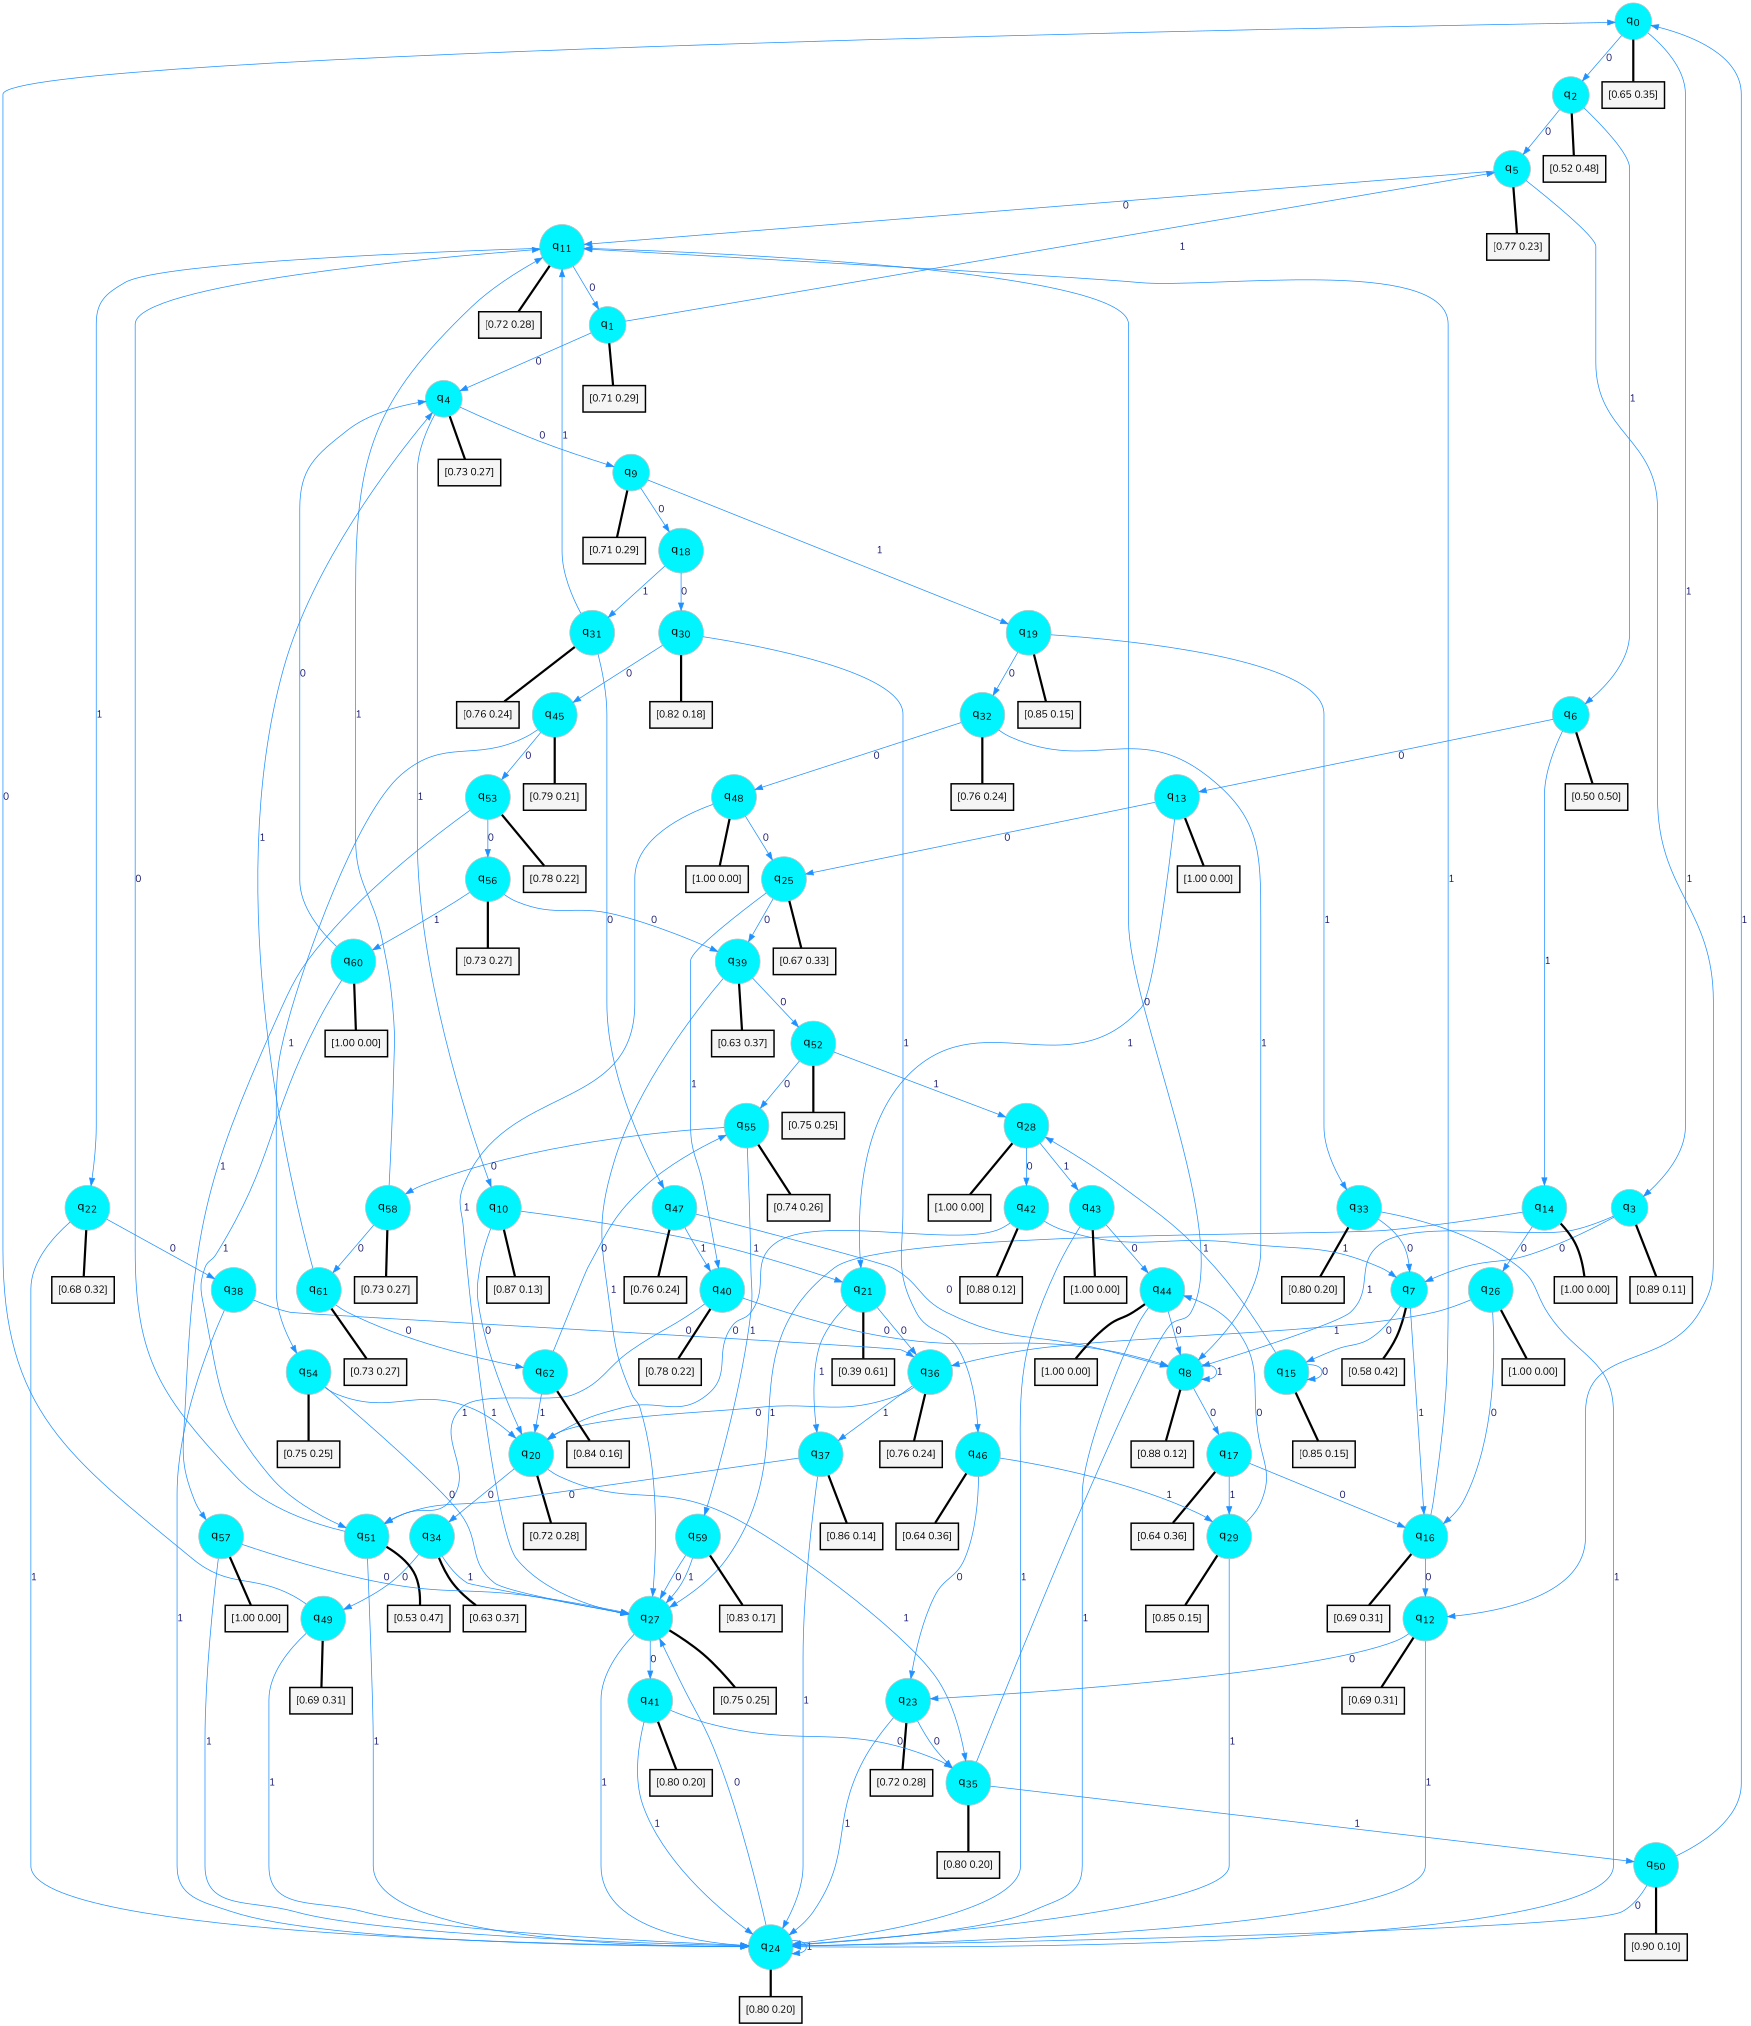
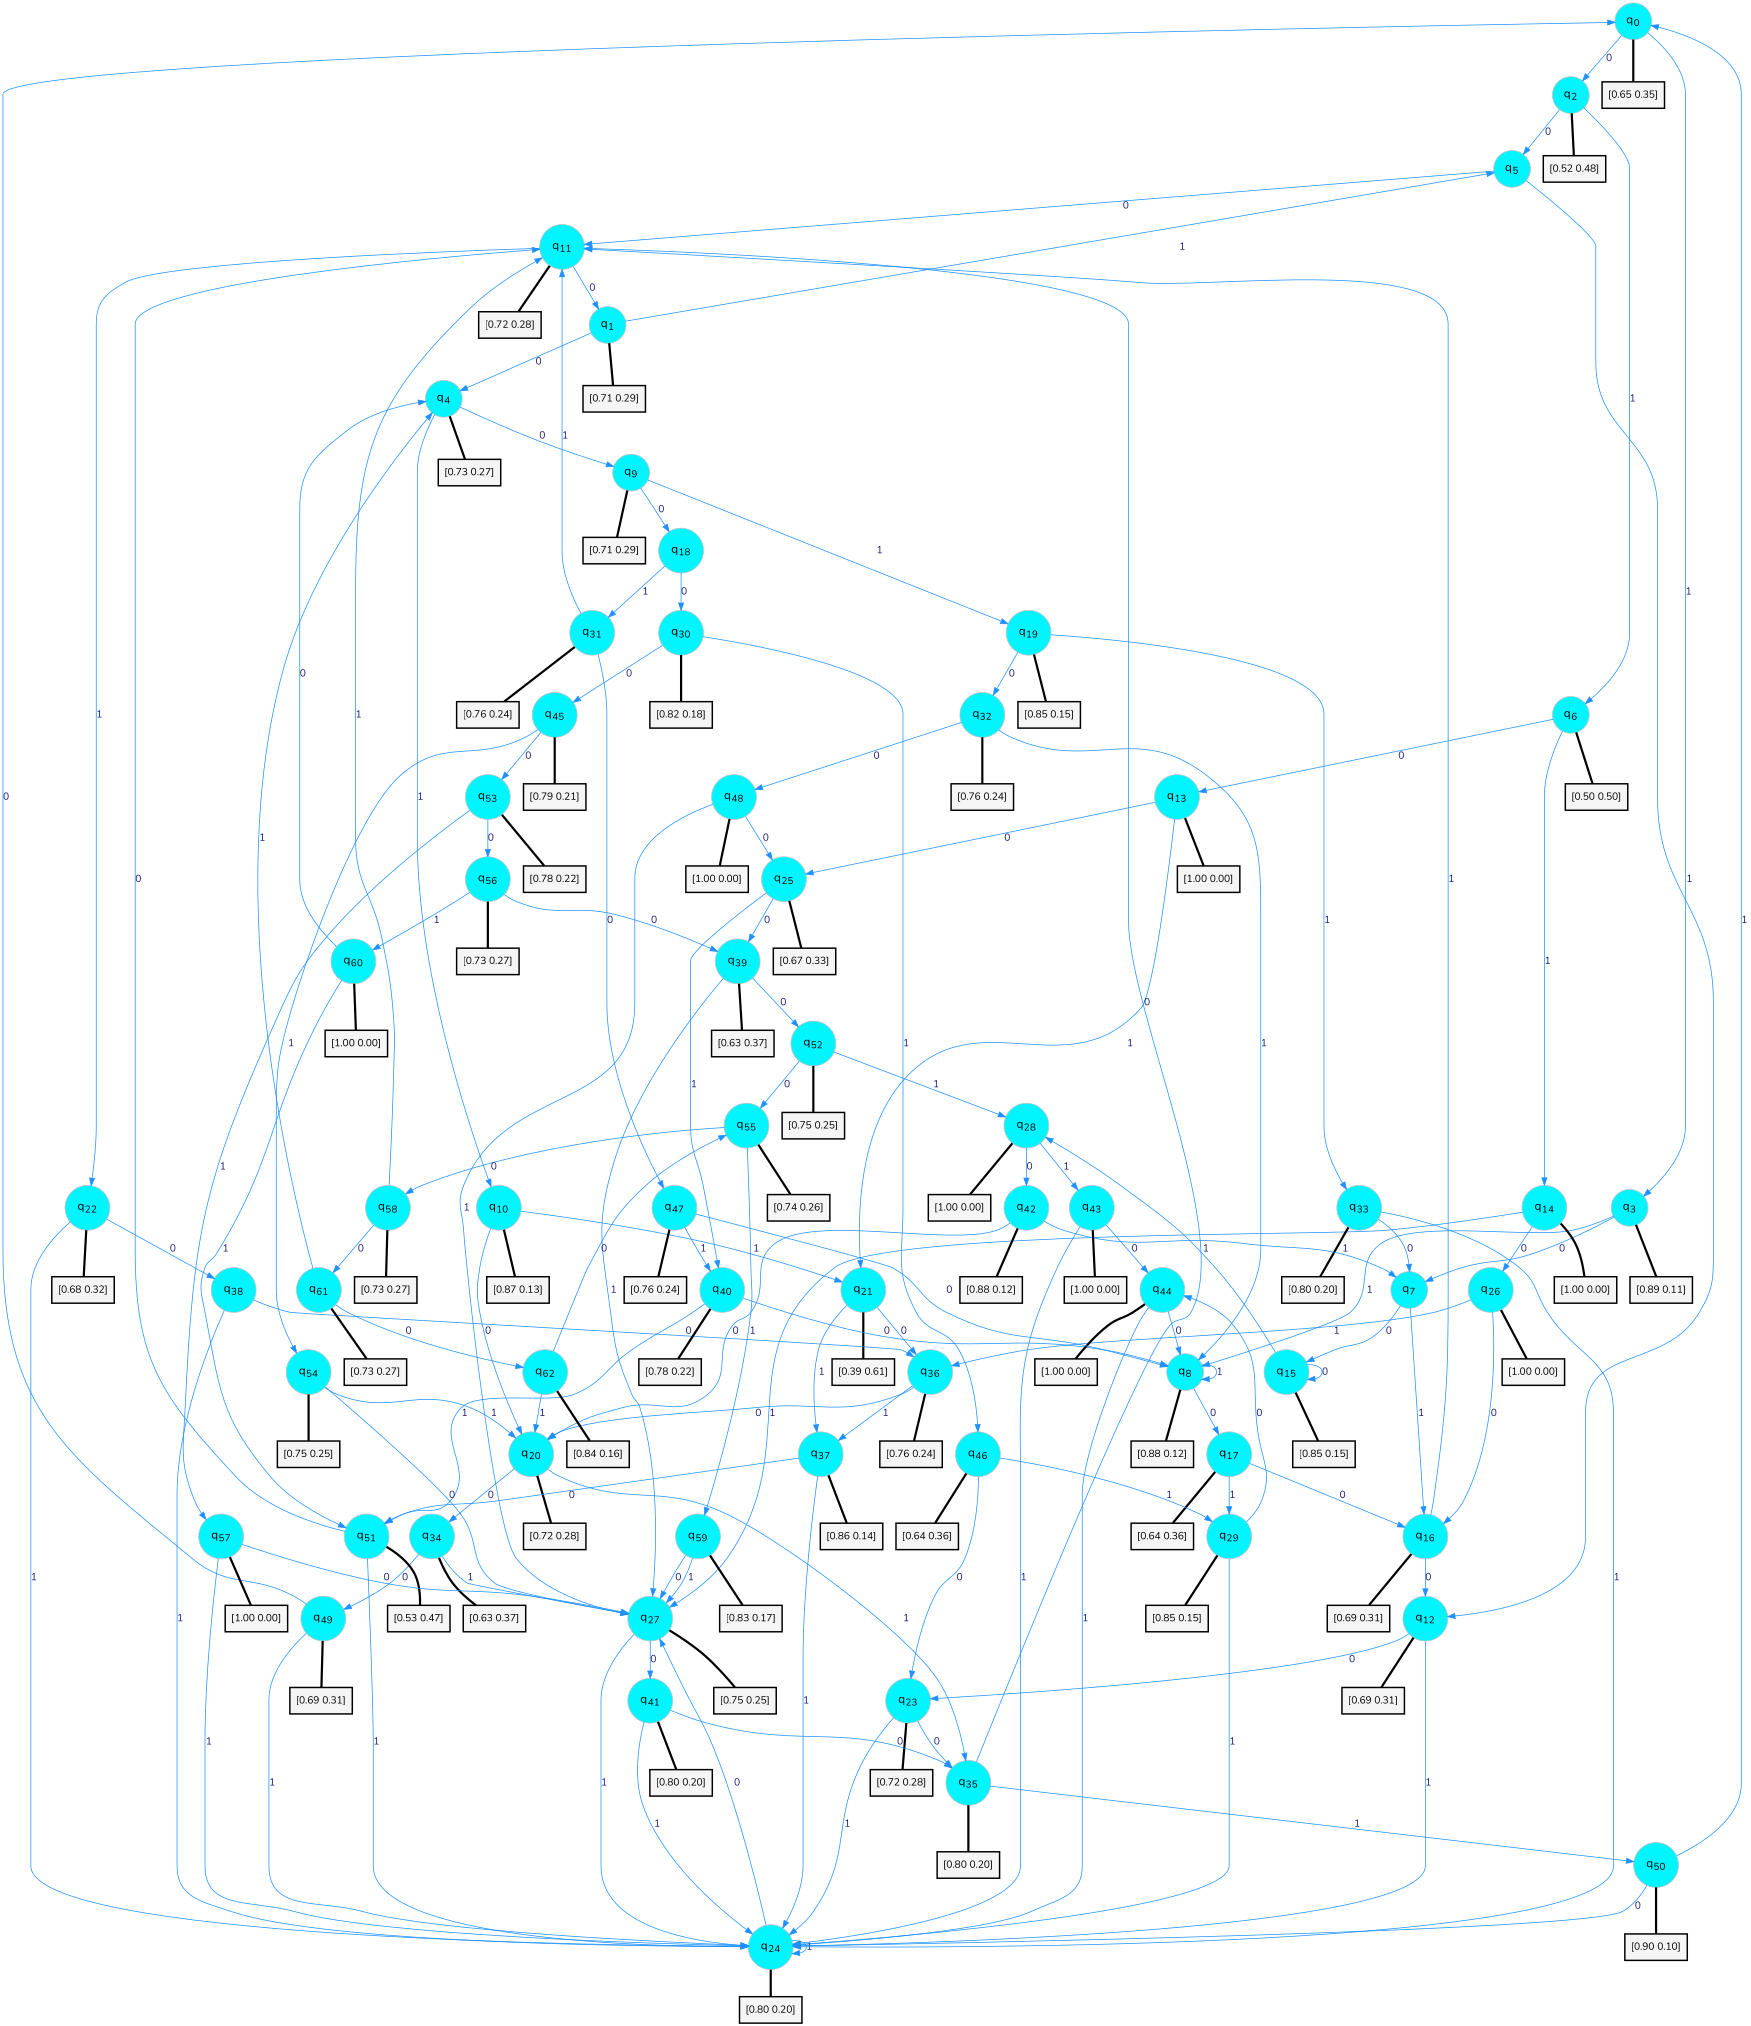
node "[0.77 0.23]": removed
node "[0.58 0.42]": removed
